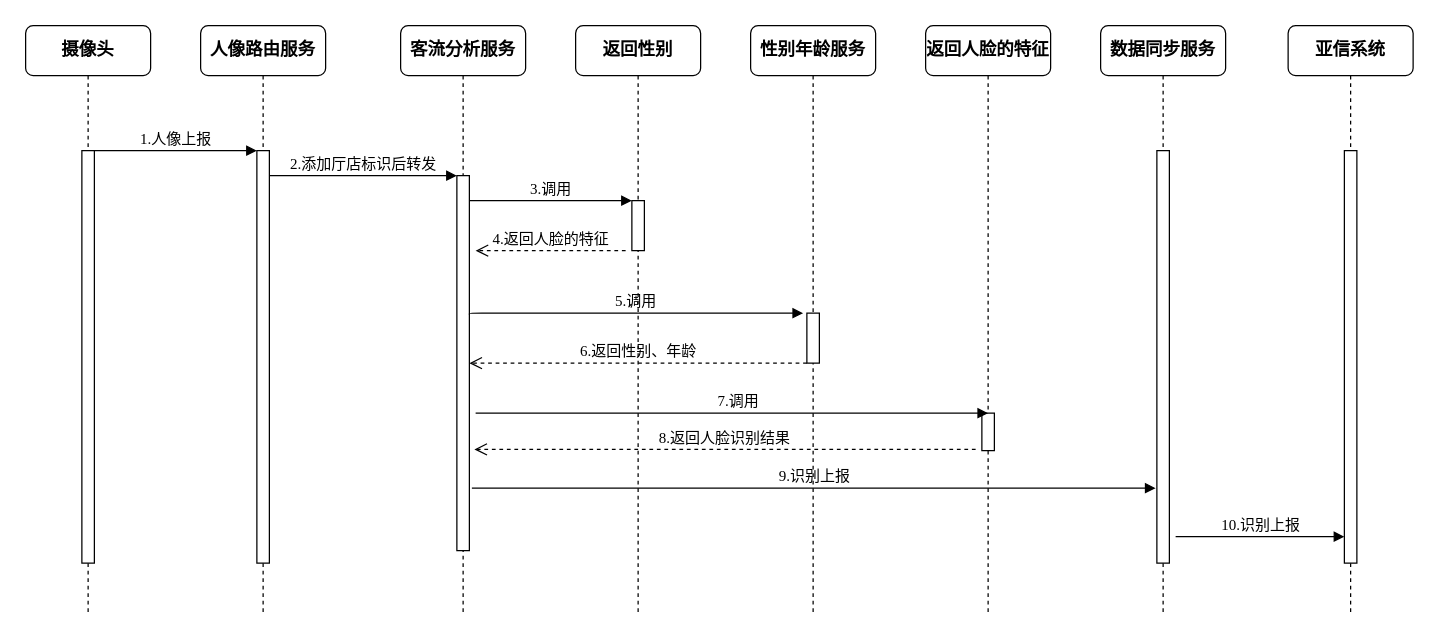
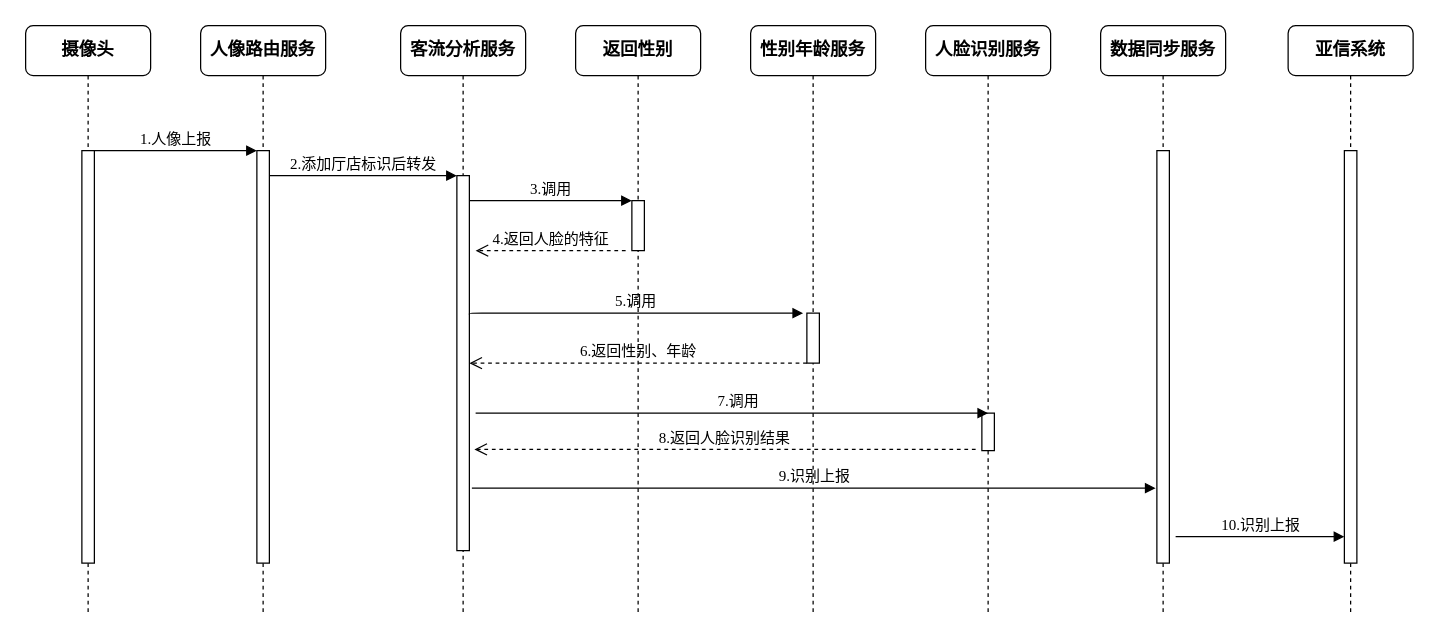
node "返回人脸的特征": label "返回人脸的特征" -> "人脸识别服务"
